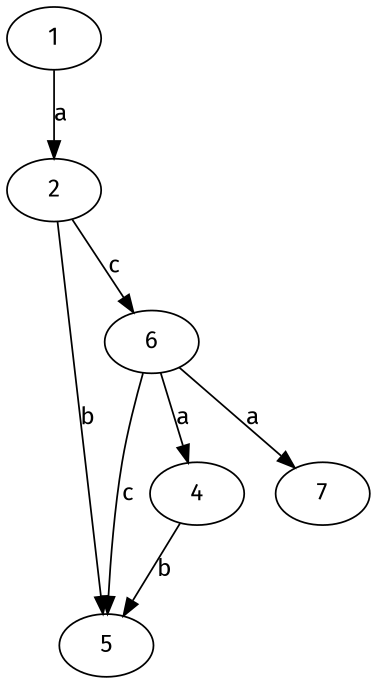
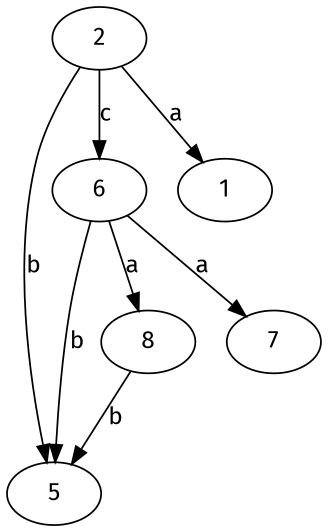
edge "1" -> "2": reversed
edge "6" -> "5": label "c" -> "b"
node "4": label "4" -> "8"
